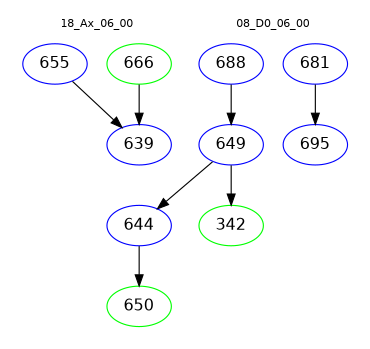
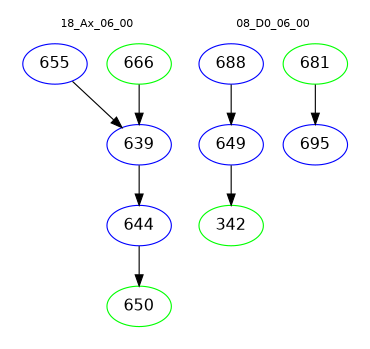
node "681": color blue -> green
edge "649" -> "644": now "639" -> "644"
